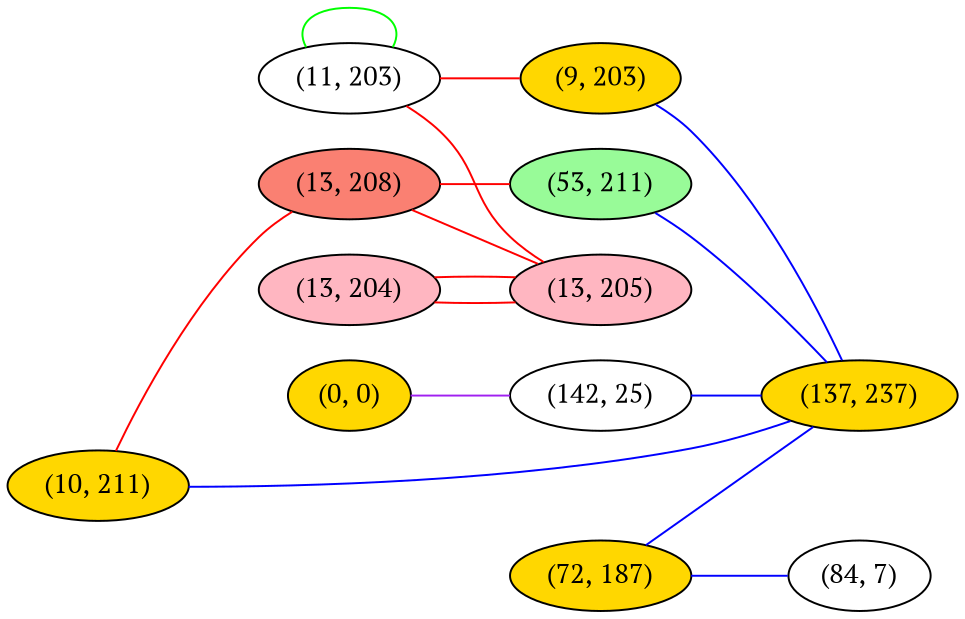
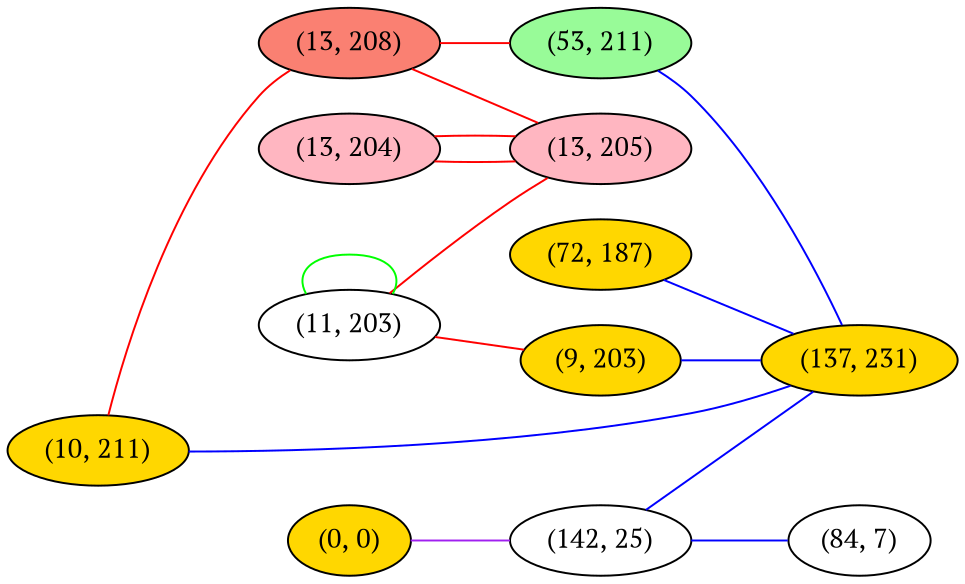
node "(137, 237)": label "(137, 237)" -> "(137, 231)"
edge "(72, 187)" -- "(84, 7)": now "(142, 25)" -- "(84, 7)"
